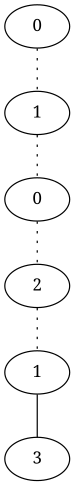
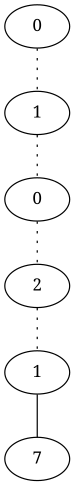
node "3": label "3" -> "7"
